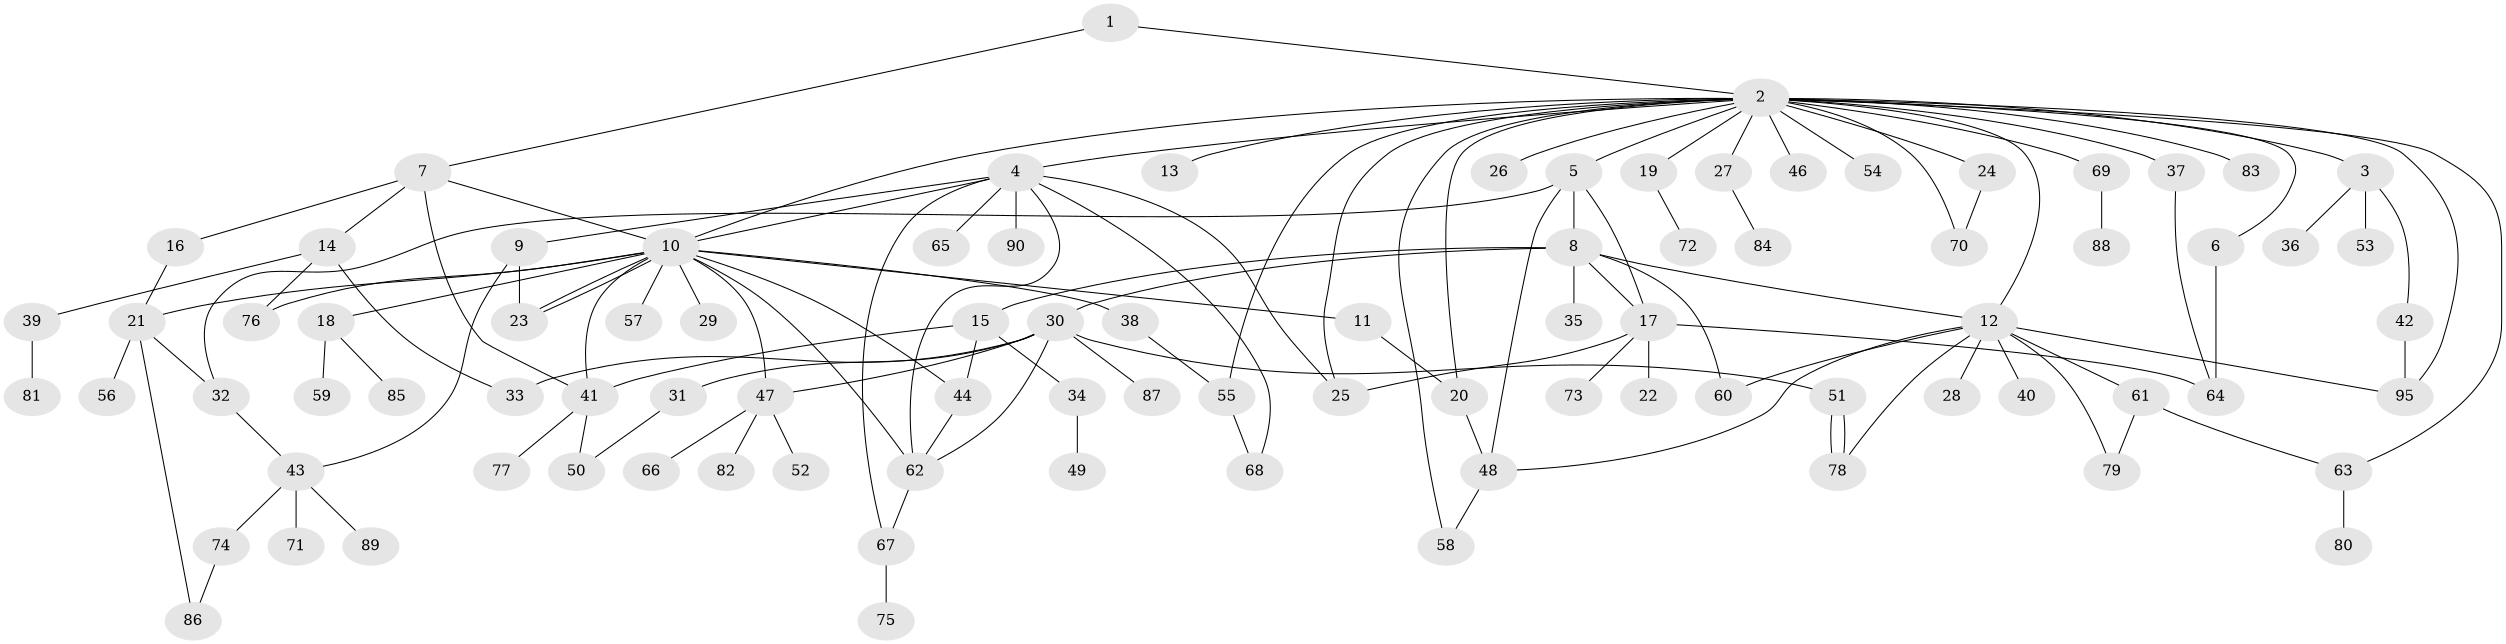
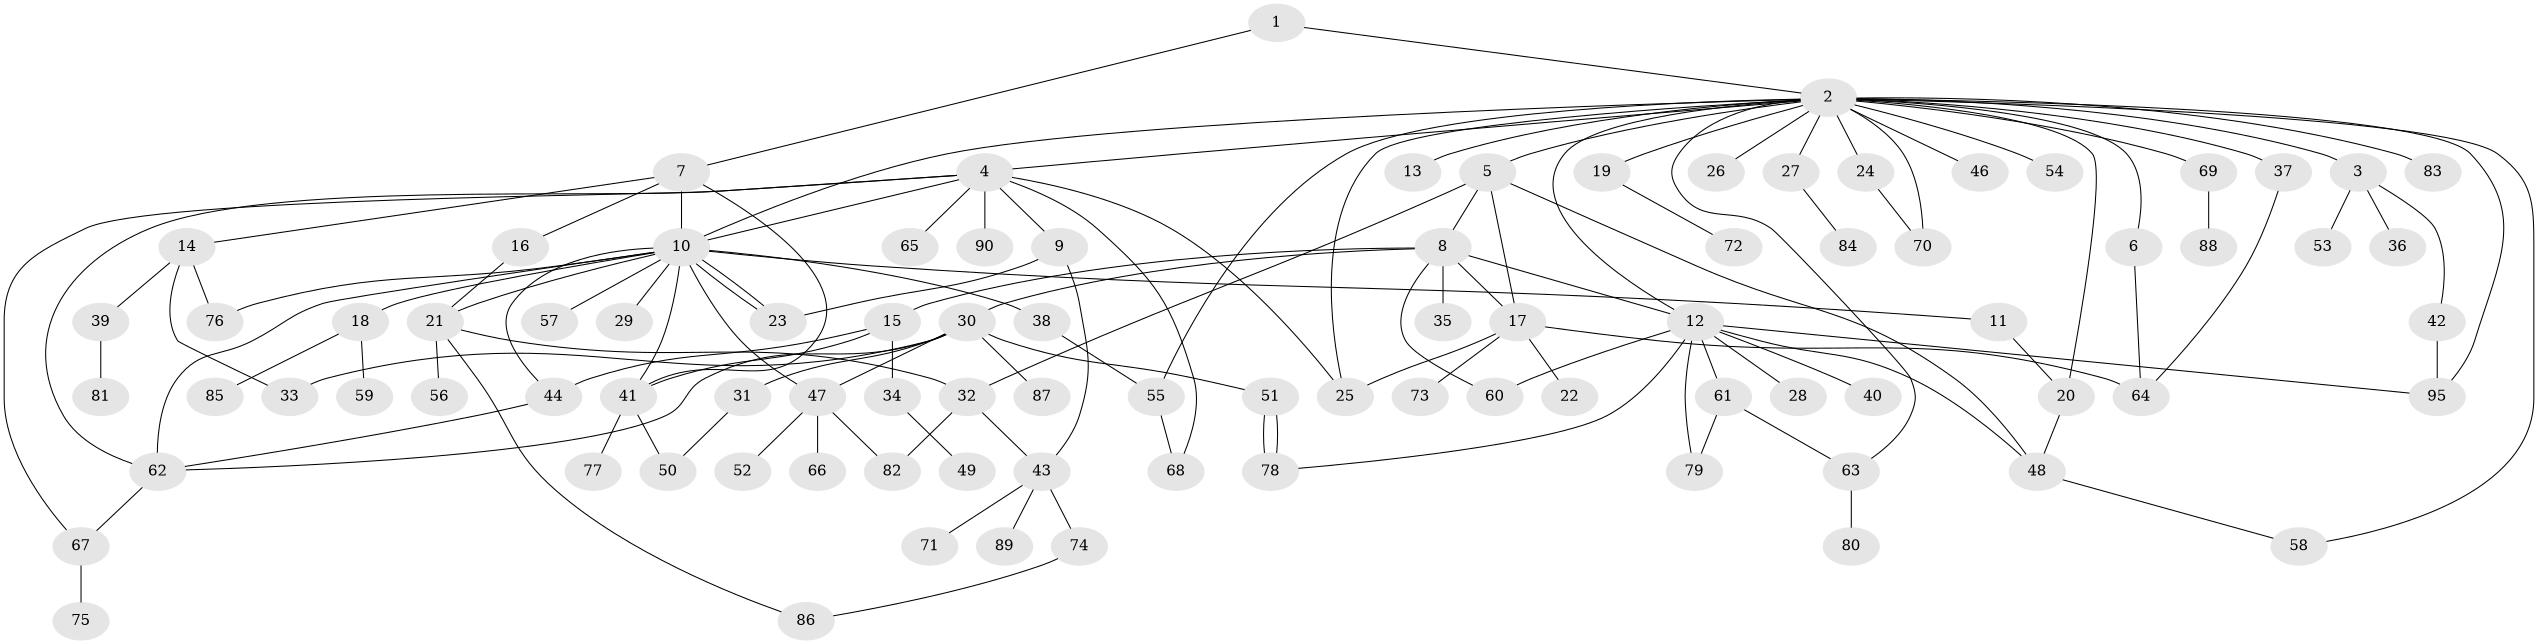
edge "32" -- "82": added
